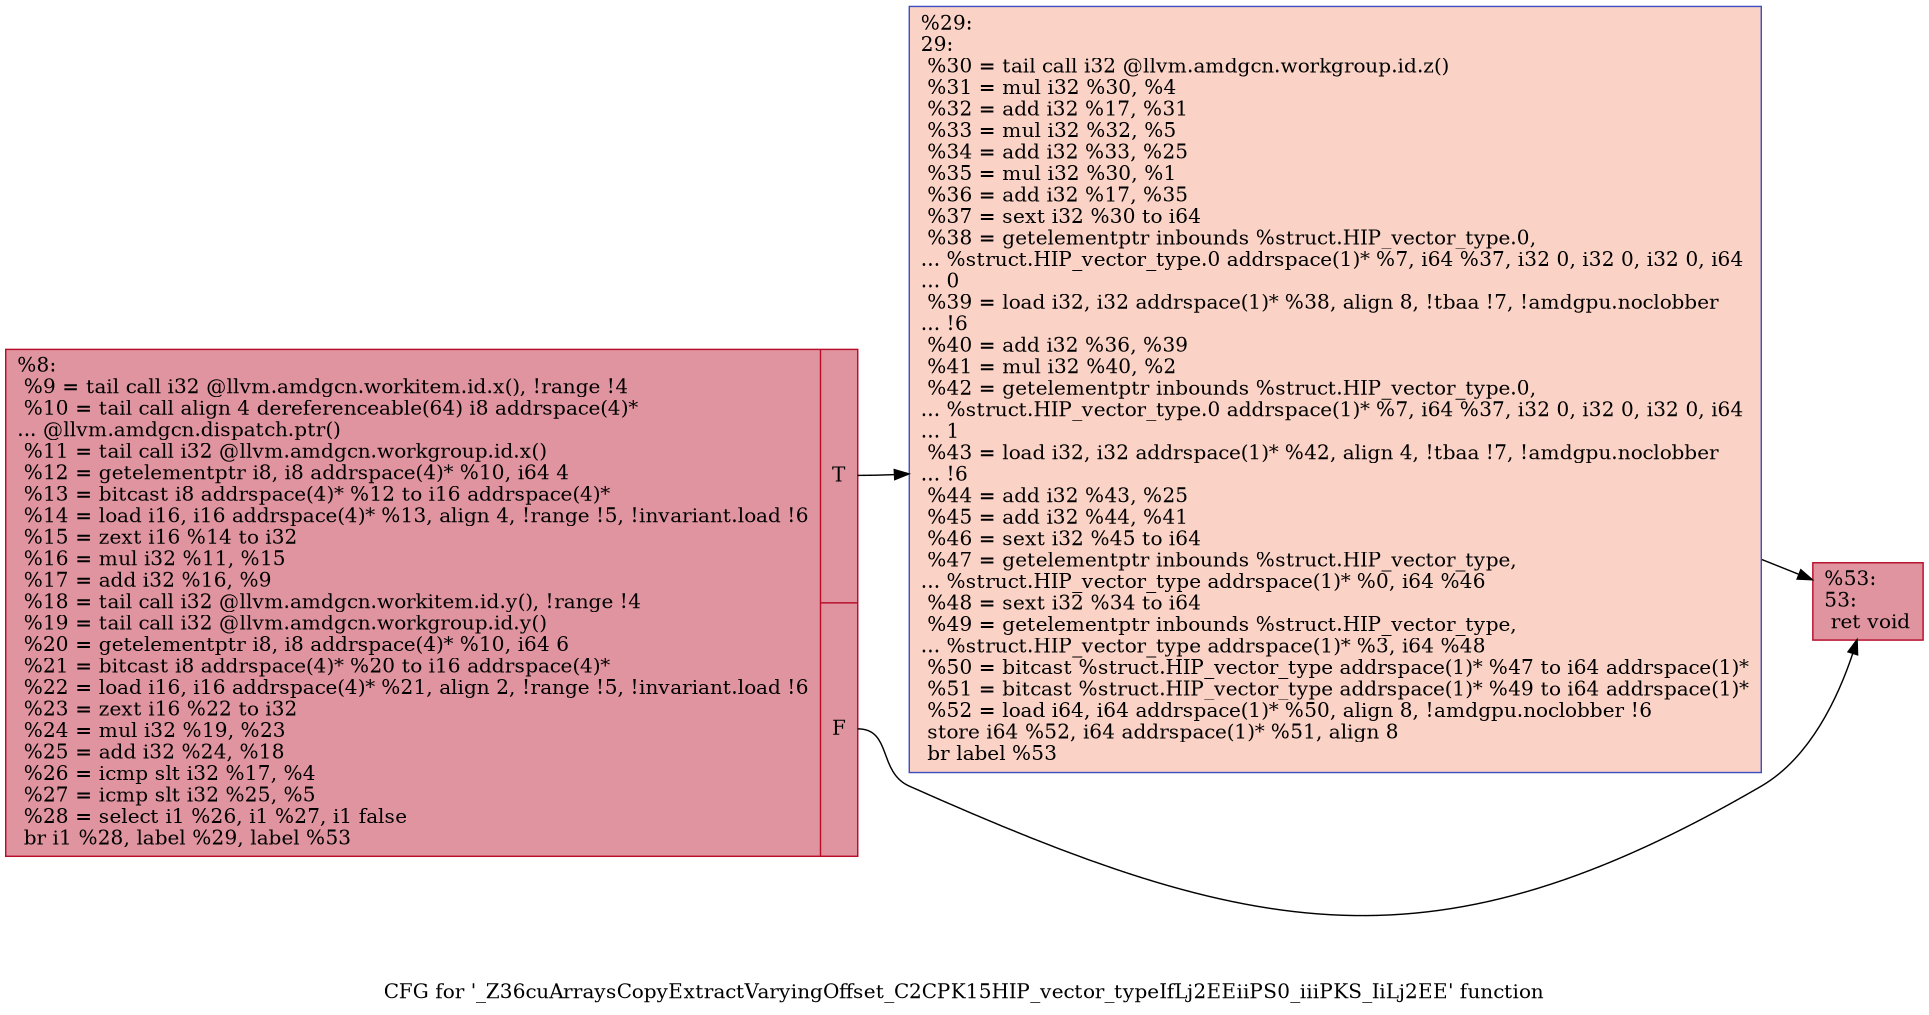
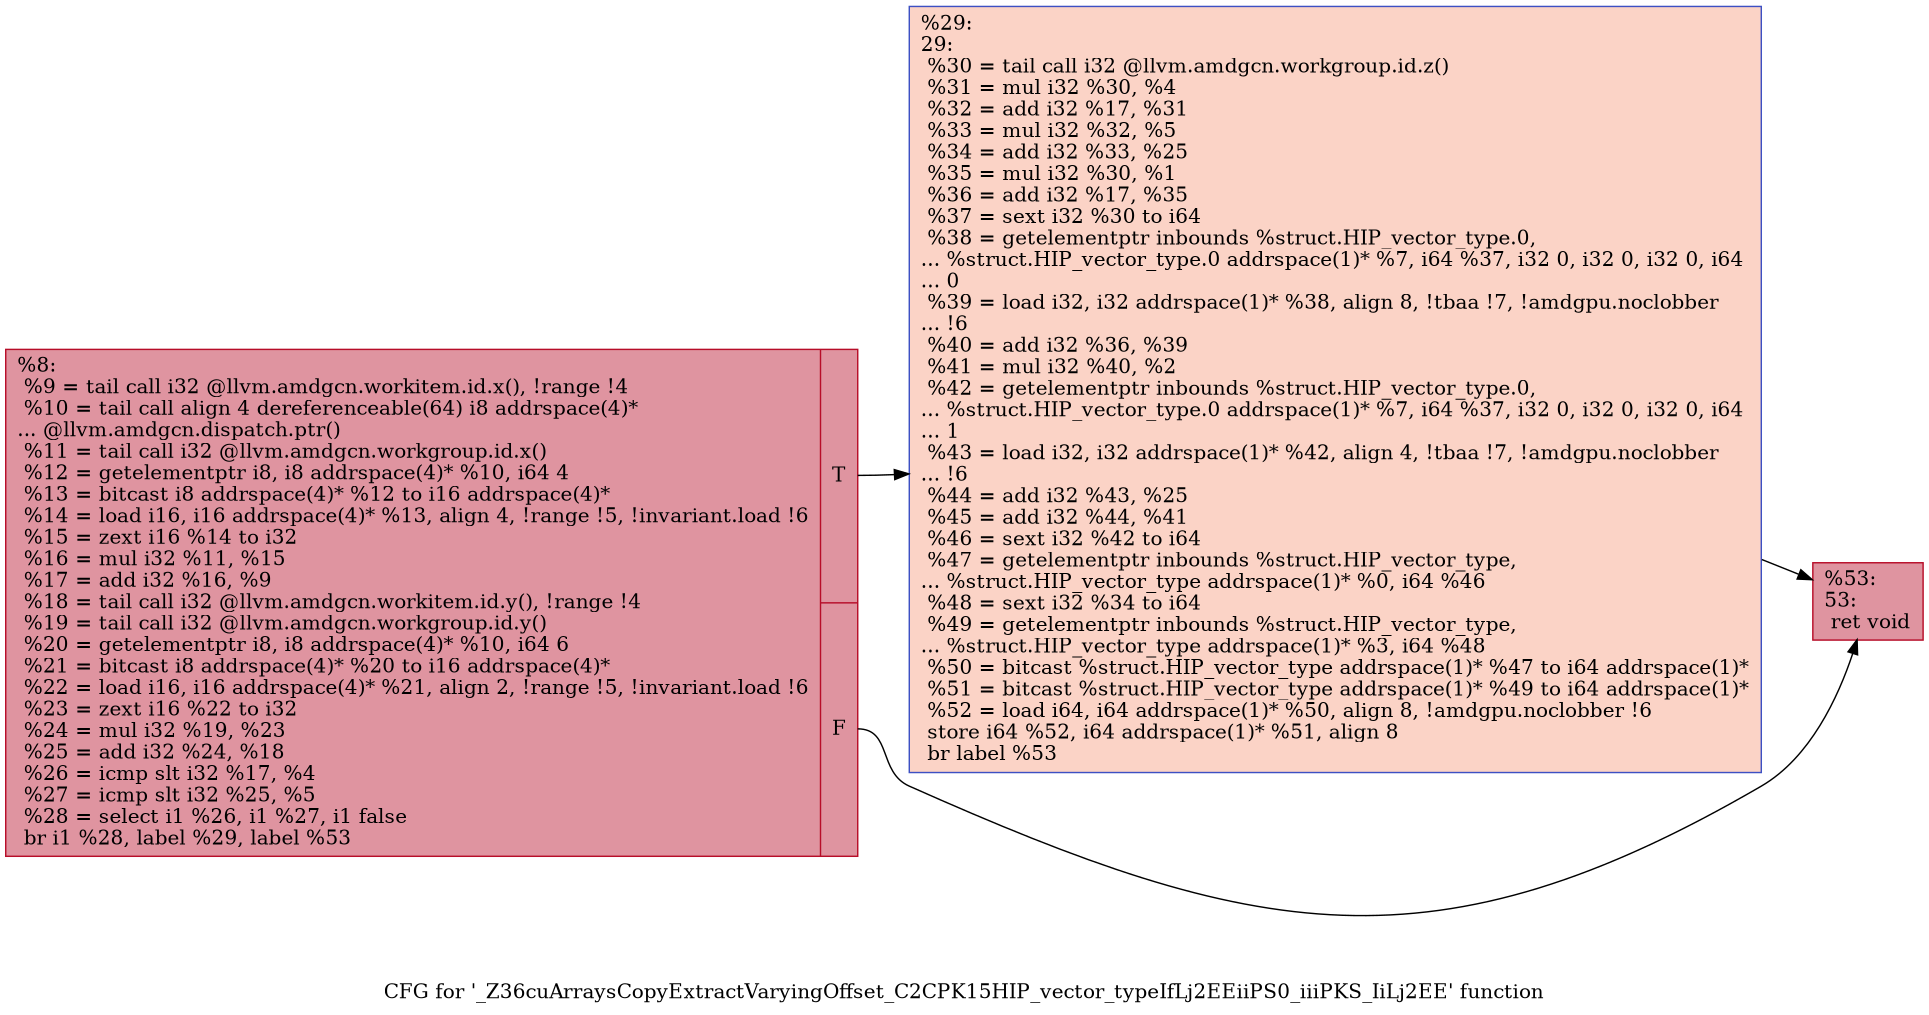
node "%29:": text "%46 = sext i32 %45 to i64" -> "%46 = sext i32 %42 to i64"
